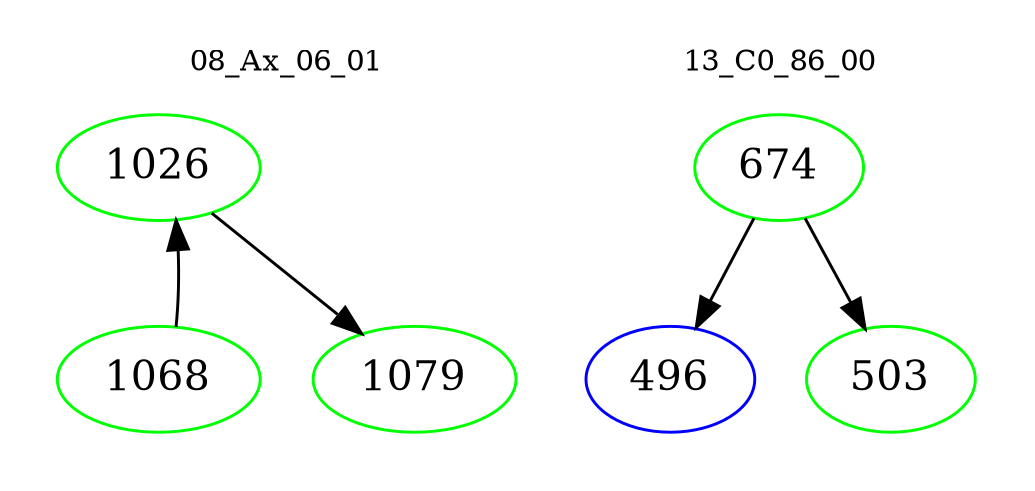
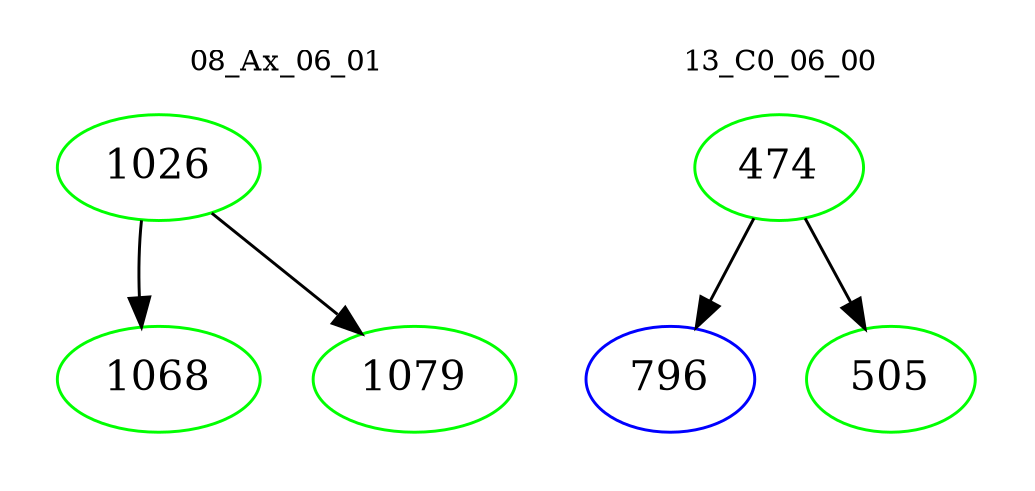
cluster "13_C0_86_00": label "13_C0_86_00" -> "13_C0_06_00"
node "674": label "674" -> "474"
edge "1068" -> "1026": reversed
node "496": label "496" -> "796"
node "503": label "503" -> "505"
